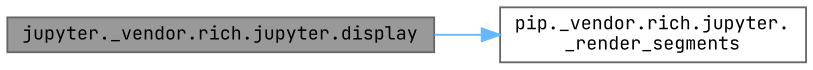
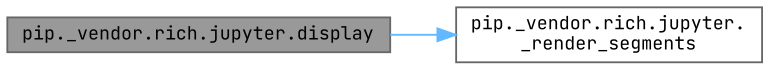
node "jupyter._vendor.rich.jupyter.display": label "jupyter._vendor.rich.jupyter.display" -> "pip._vendor.rich.jupyter.display"
